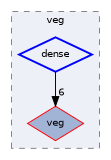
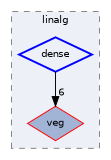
cluster "veg": label "veg" -> "linalg"
